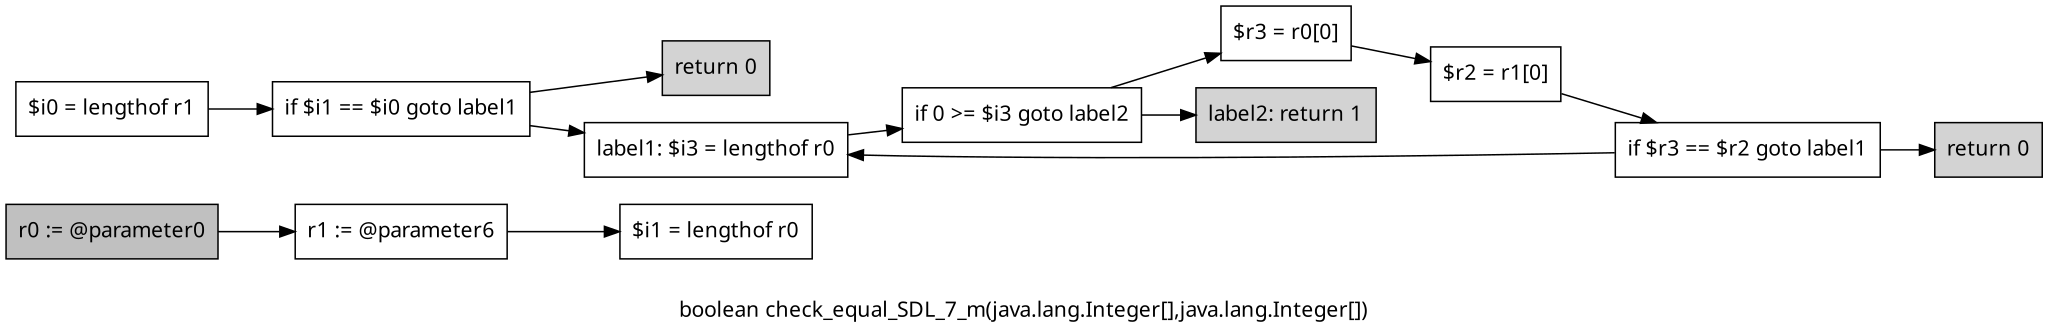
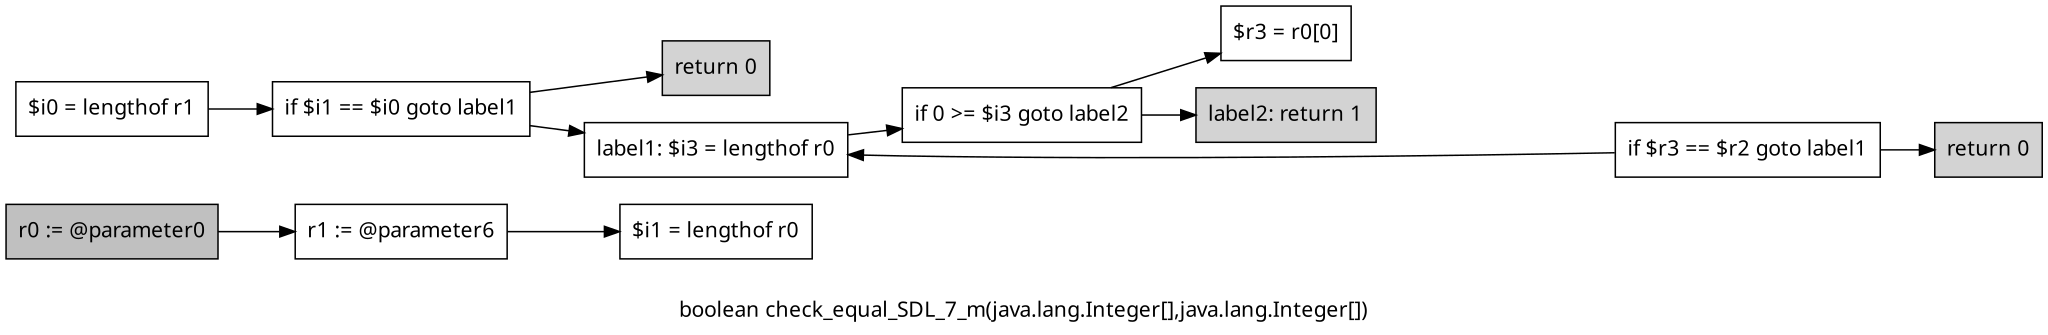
node "$r2 = r1[0]": removed
